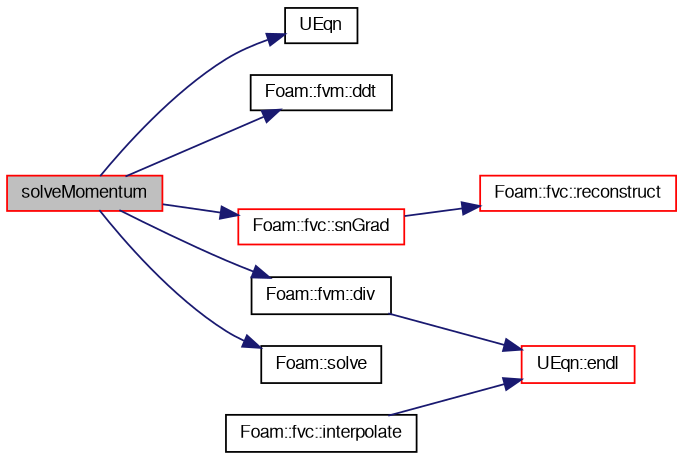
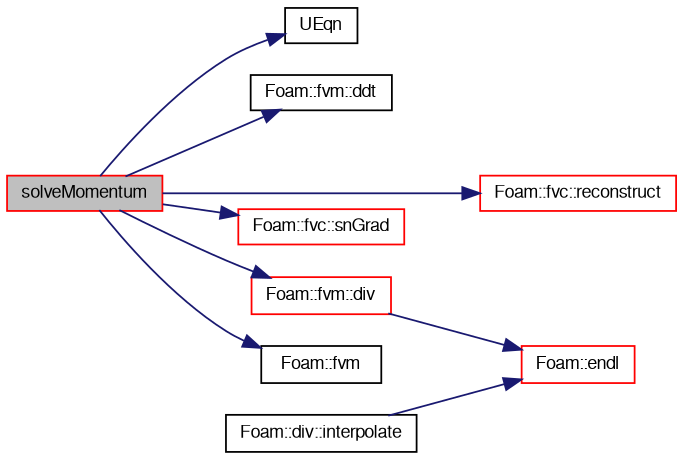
edge "Foam::fvc::snGrad" -> "Foam::fvc::reconstruct": now "solveMomentum" -> "Foam::fvc::reconstruct"
node "Foam::fvm::div": color black -> red
node "Foam::solve": label "Foam::solve" -> "Foam::fvm"
node "UEqn::endl": label "UEqn::endl" -> "Foam::endl"
node "Foam::fvc::interpolate": label "Foam::fvc::interpolate" -> "Foam::div::interpolate"
